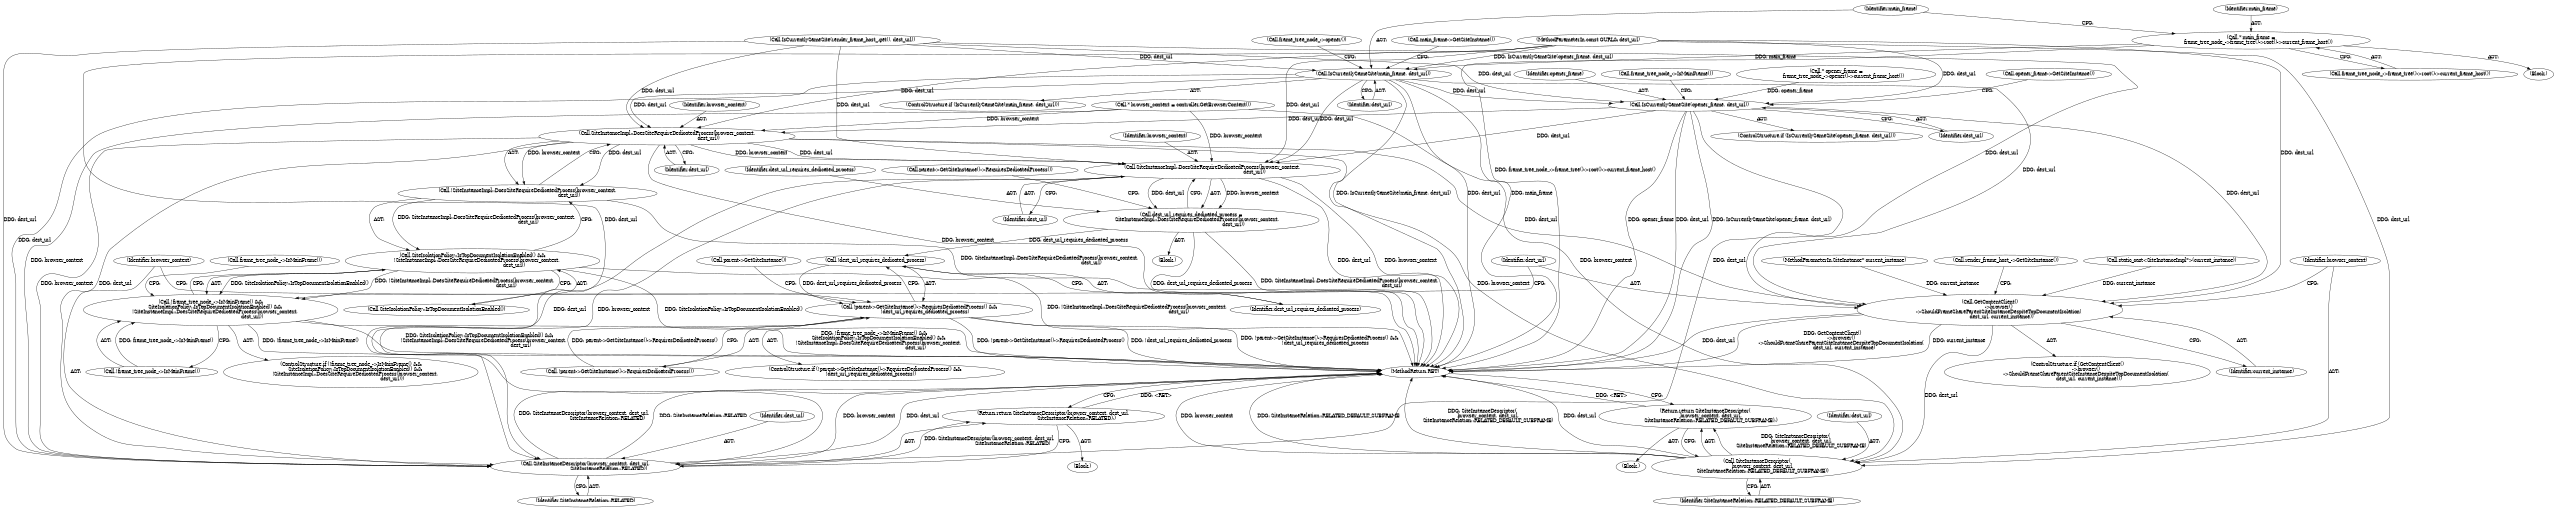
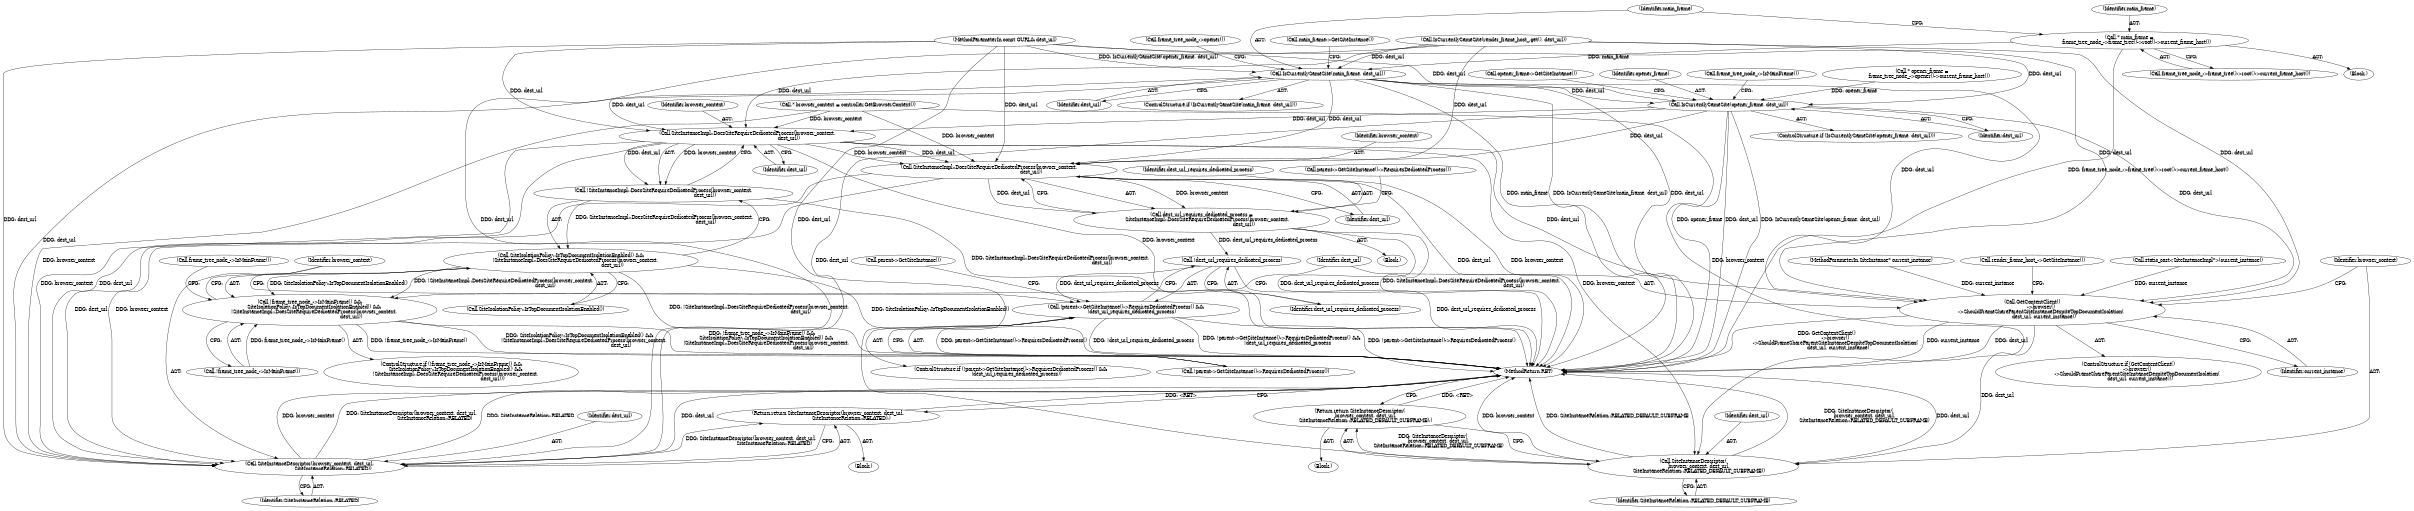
edge "(Call,!dest_url_requires_dedicated_process)" -> "(MethodReturn,RET)": added, label "DDG: dest_url_requires_dedicated_process"
